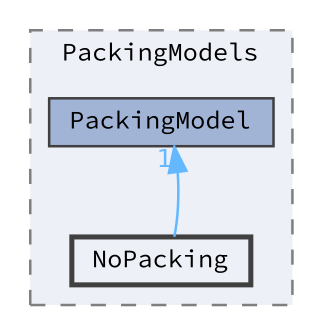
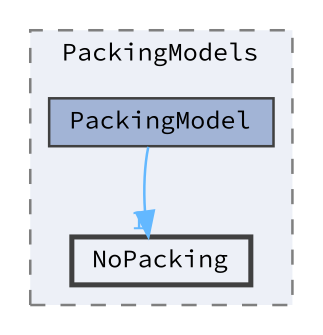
edge "NoPacking" -> "PackingModel": reversed
